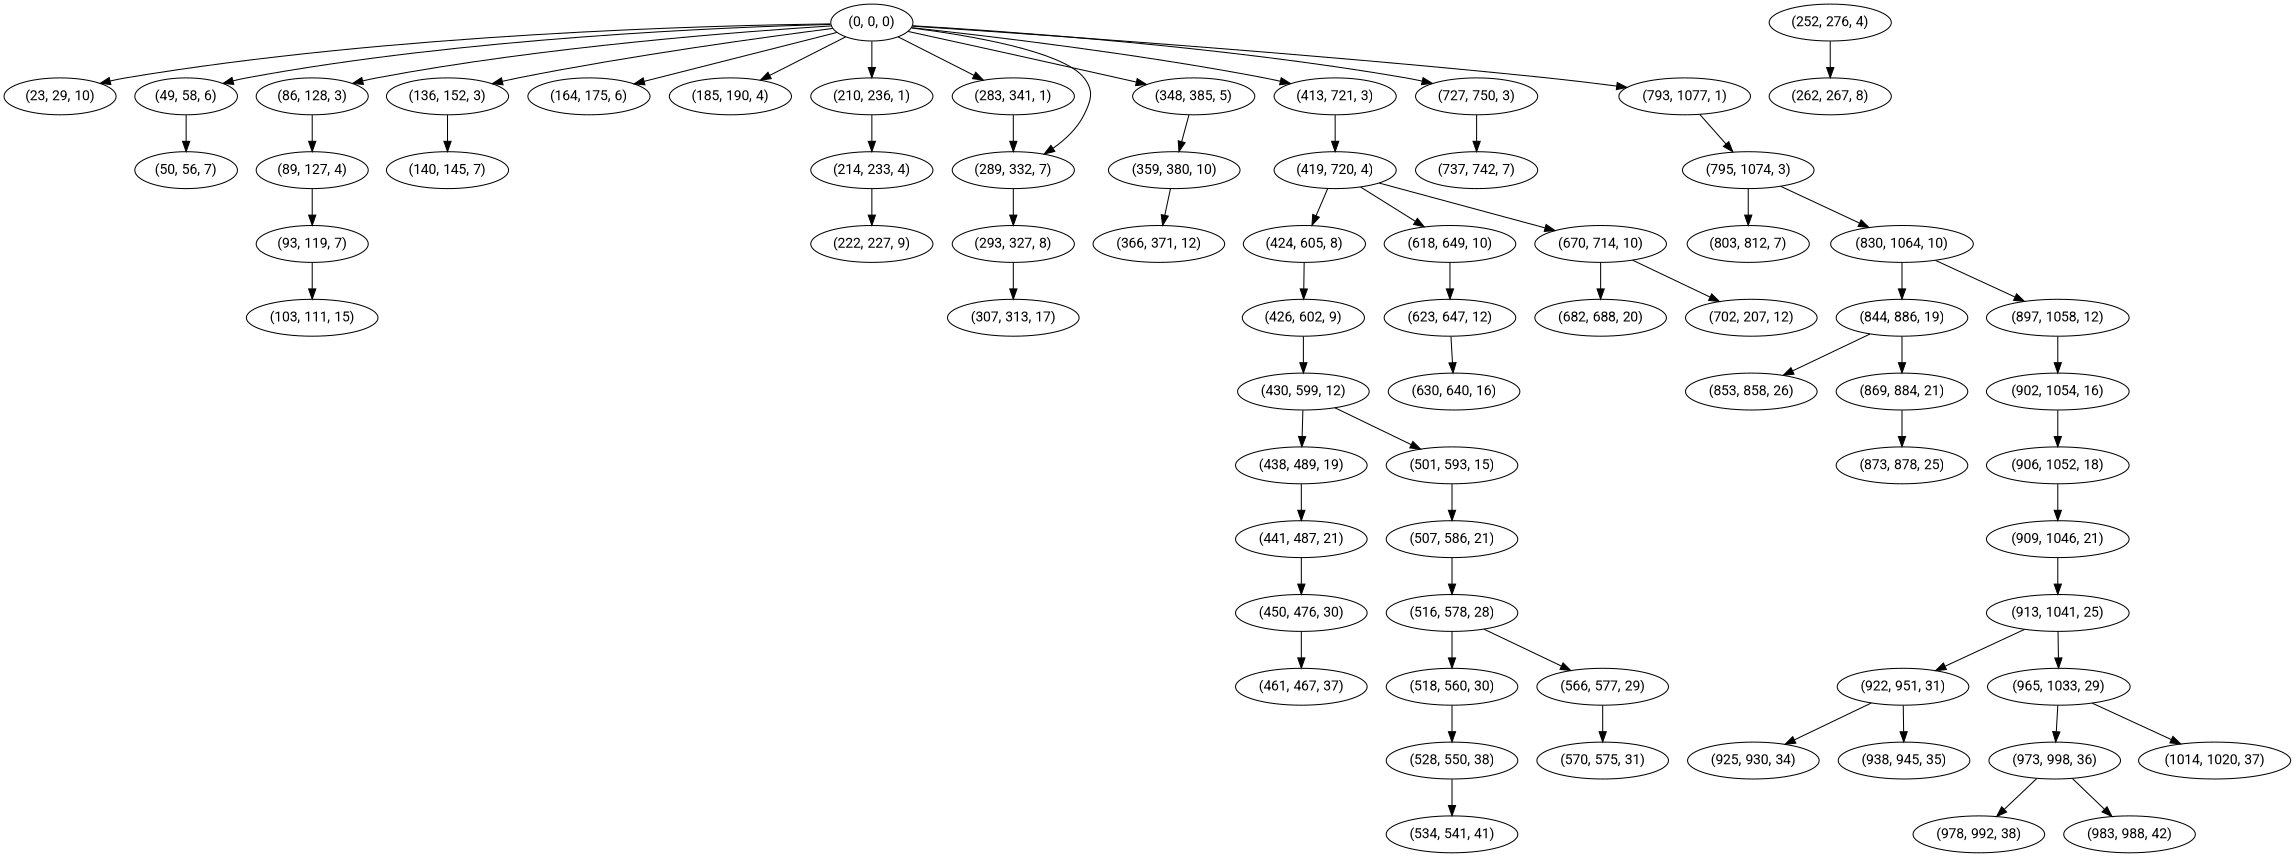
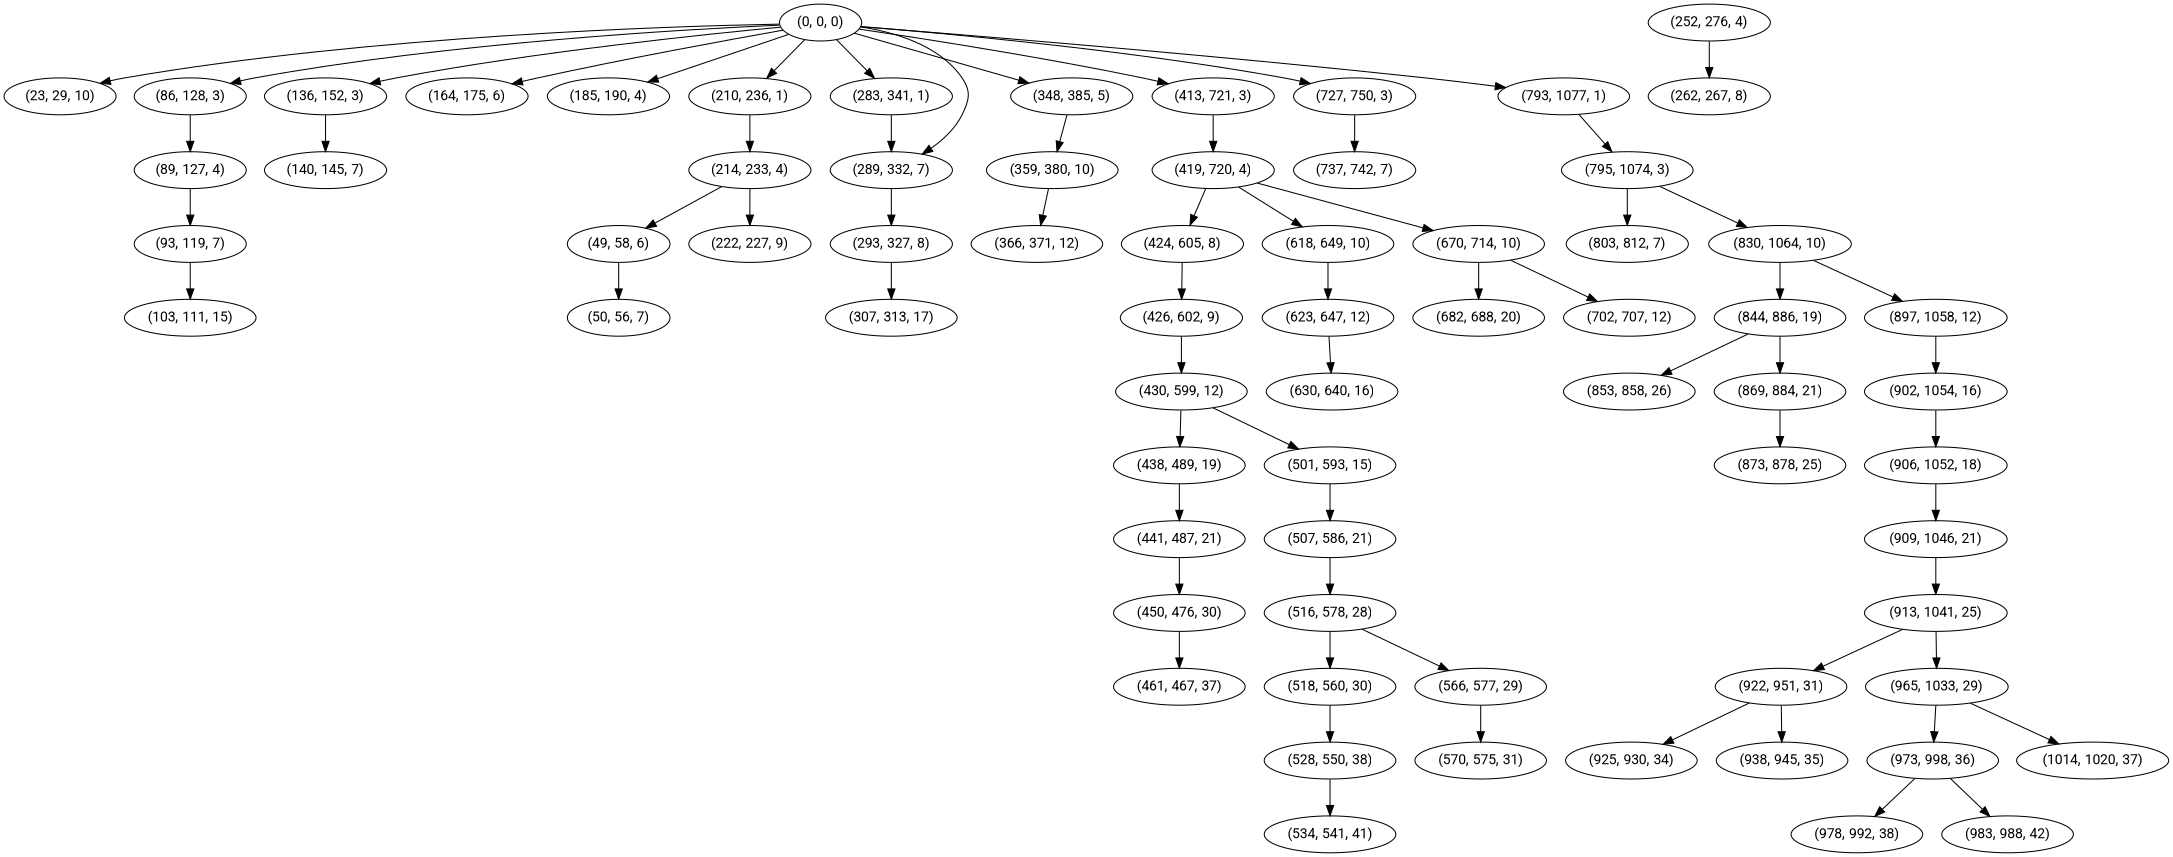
edge "(0, 0, 0)" -> "(49, 58, 6)": now "(214, 233, 4)" -> "(49, 58, 6)"
node "(702, 207, 12)": label "(702, 207, 12)" -> "(702, 707, 12)"
